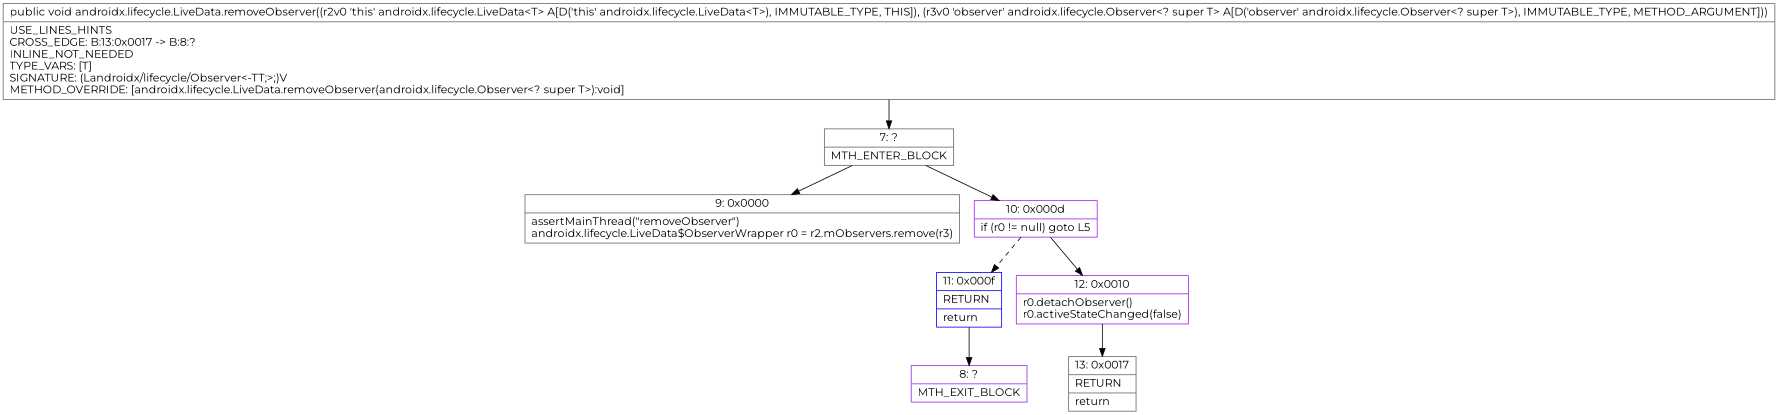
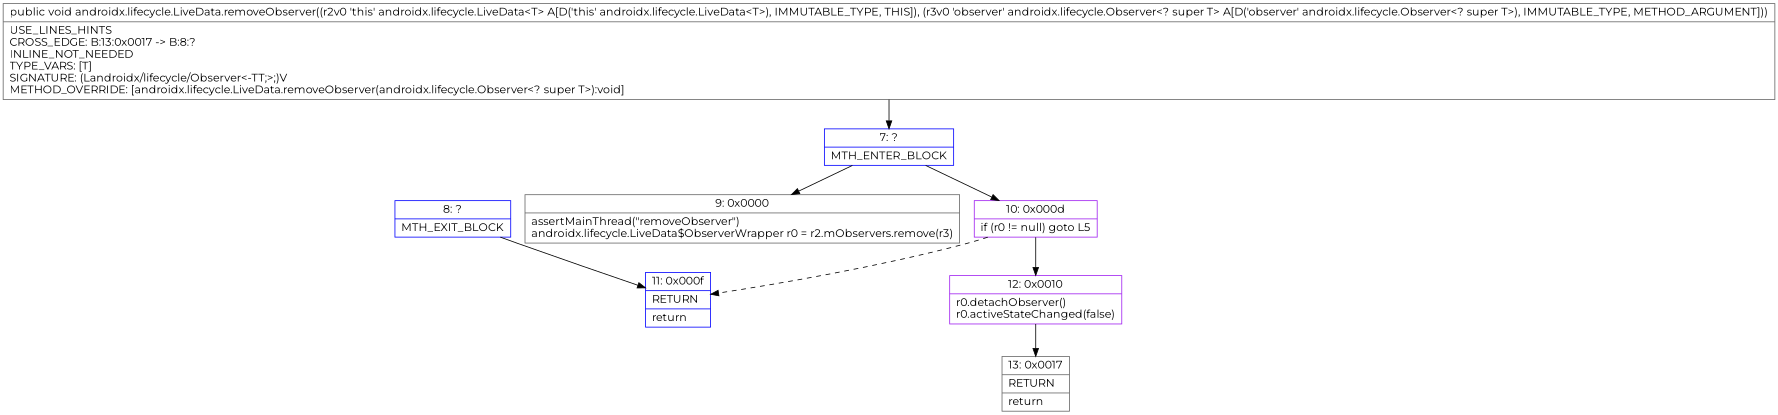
node "7: ?": color gray40 -> blue
edge "11: 0x000f" -> "8: ?": reversed
node "8: ?": color purple -> blue
